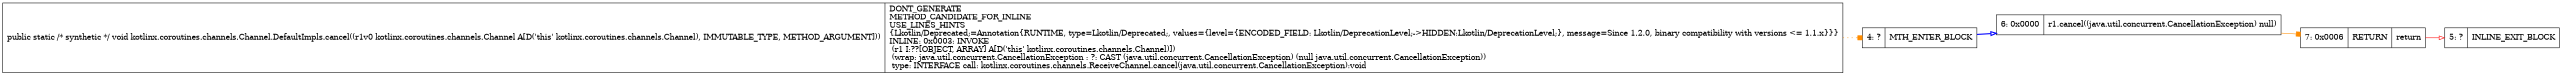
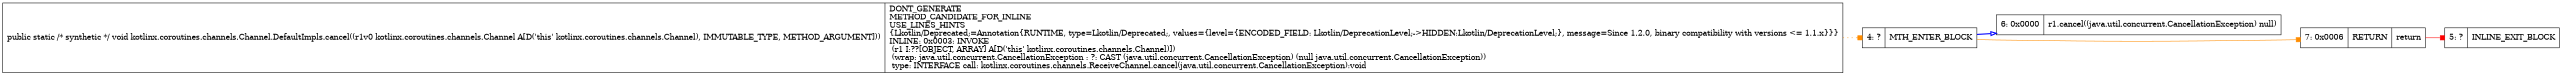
edge "6: 0x0000" -> "7: 0x0006": now "4: ?" -> "7: 0x0006"
edge "7: 0x0006" -> "5: ?": arrowhead onormal -> box
